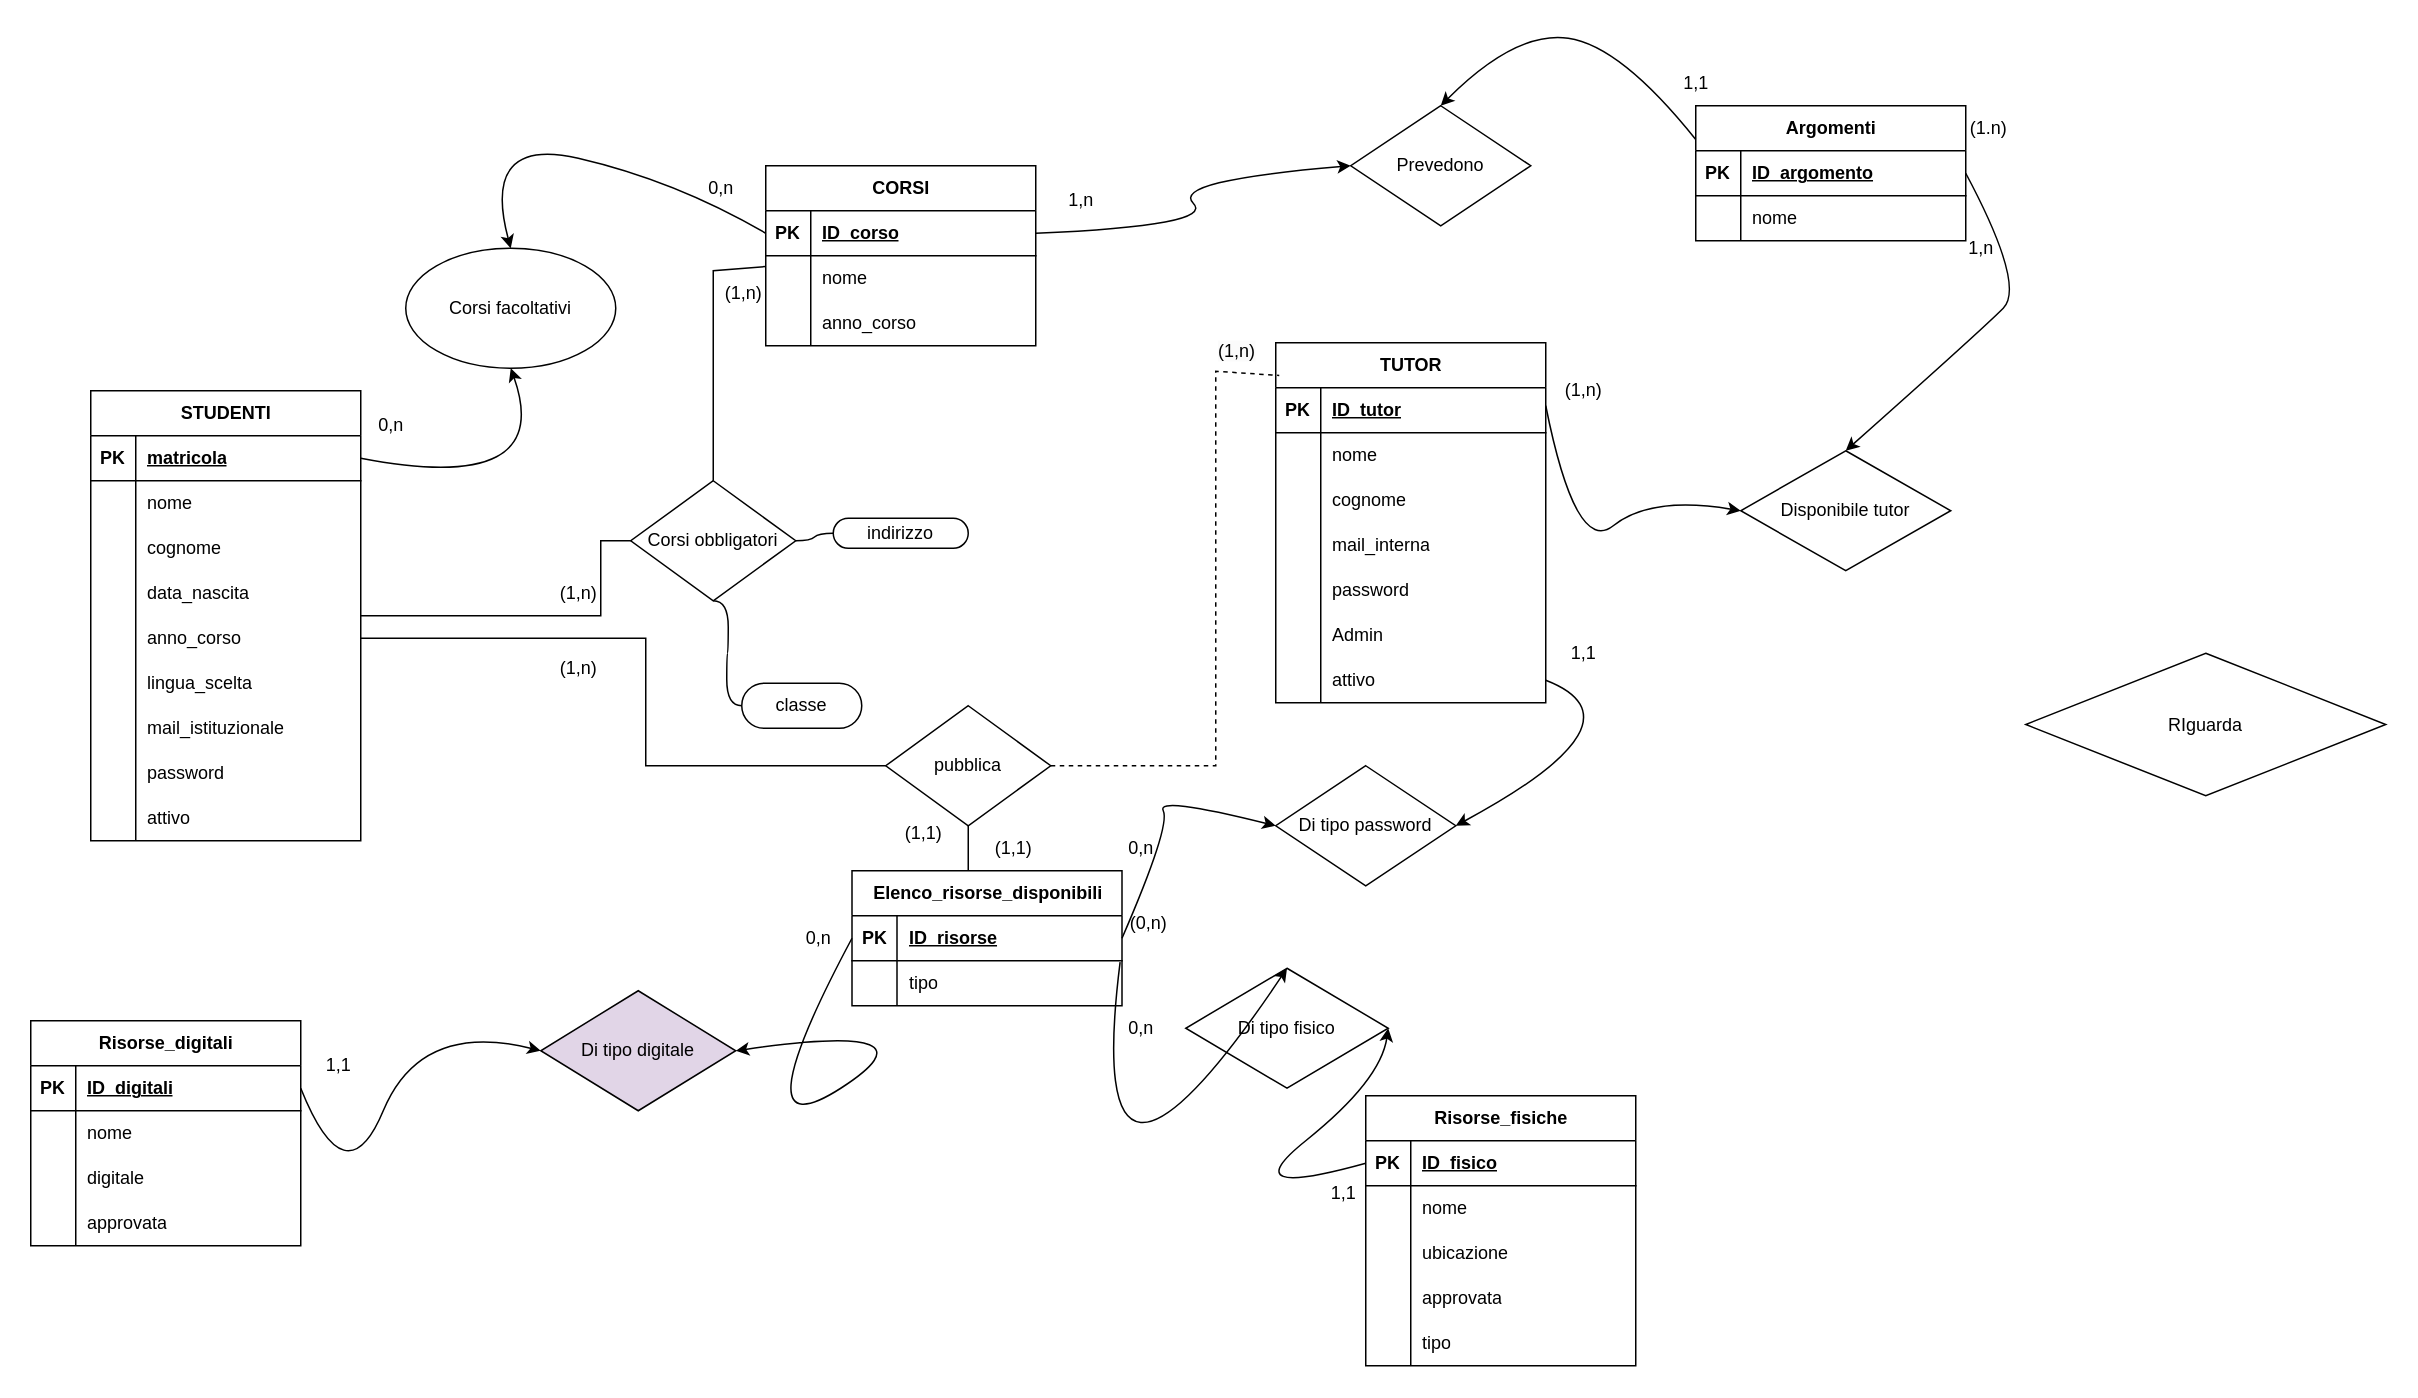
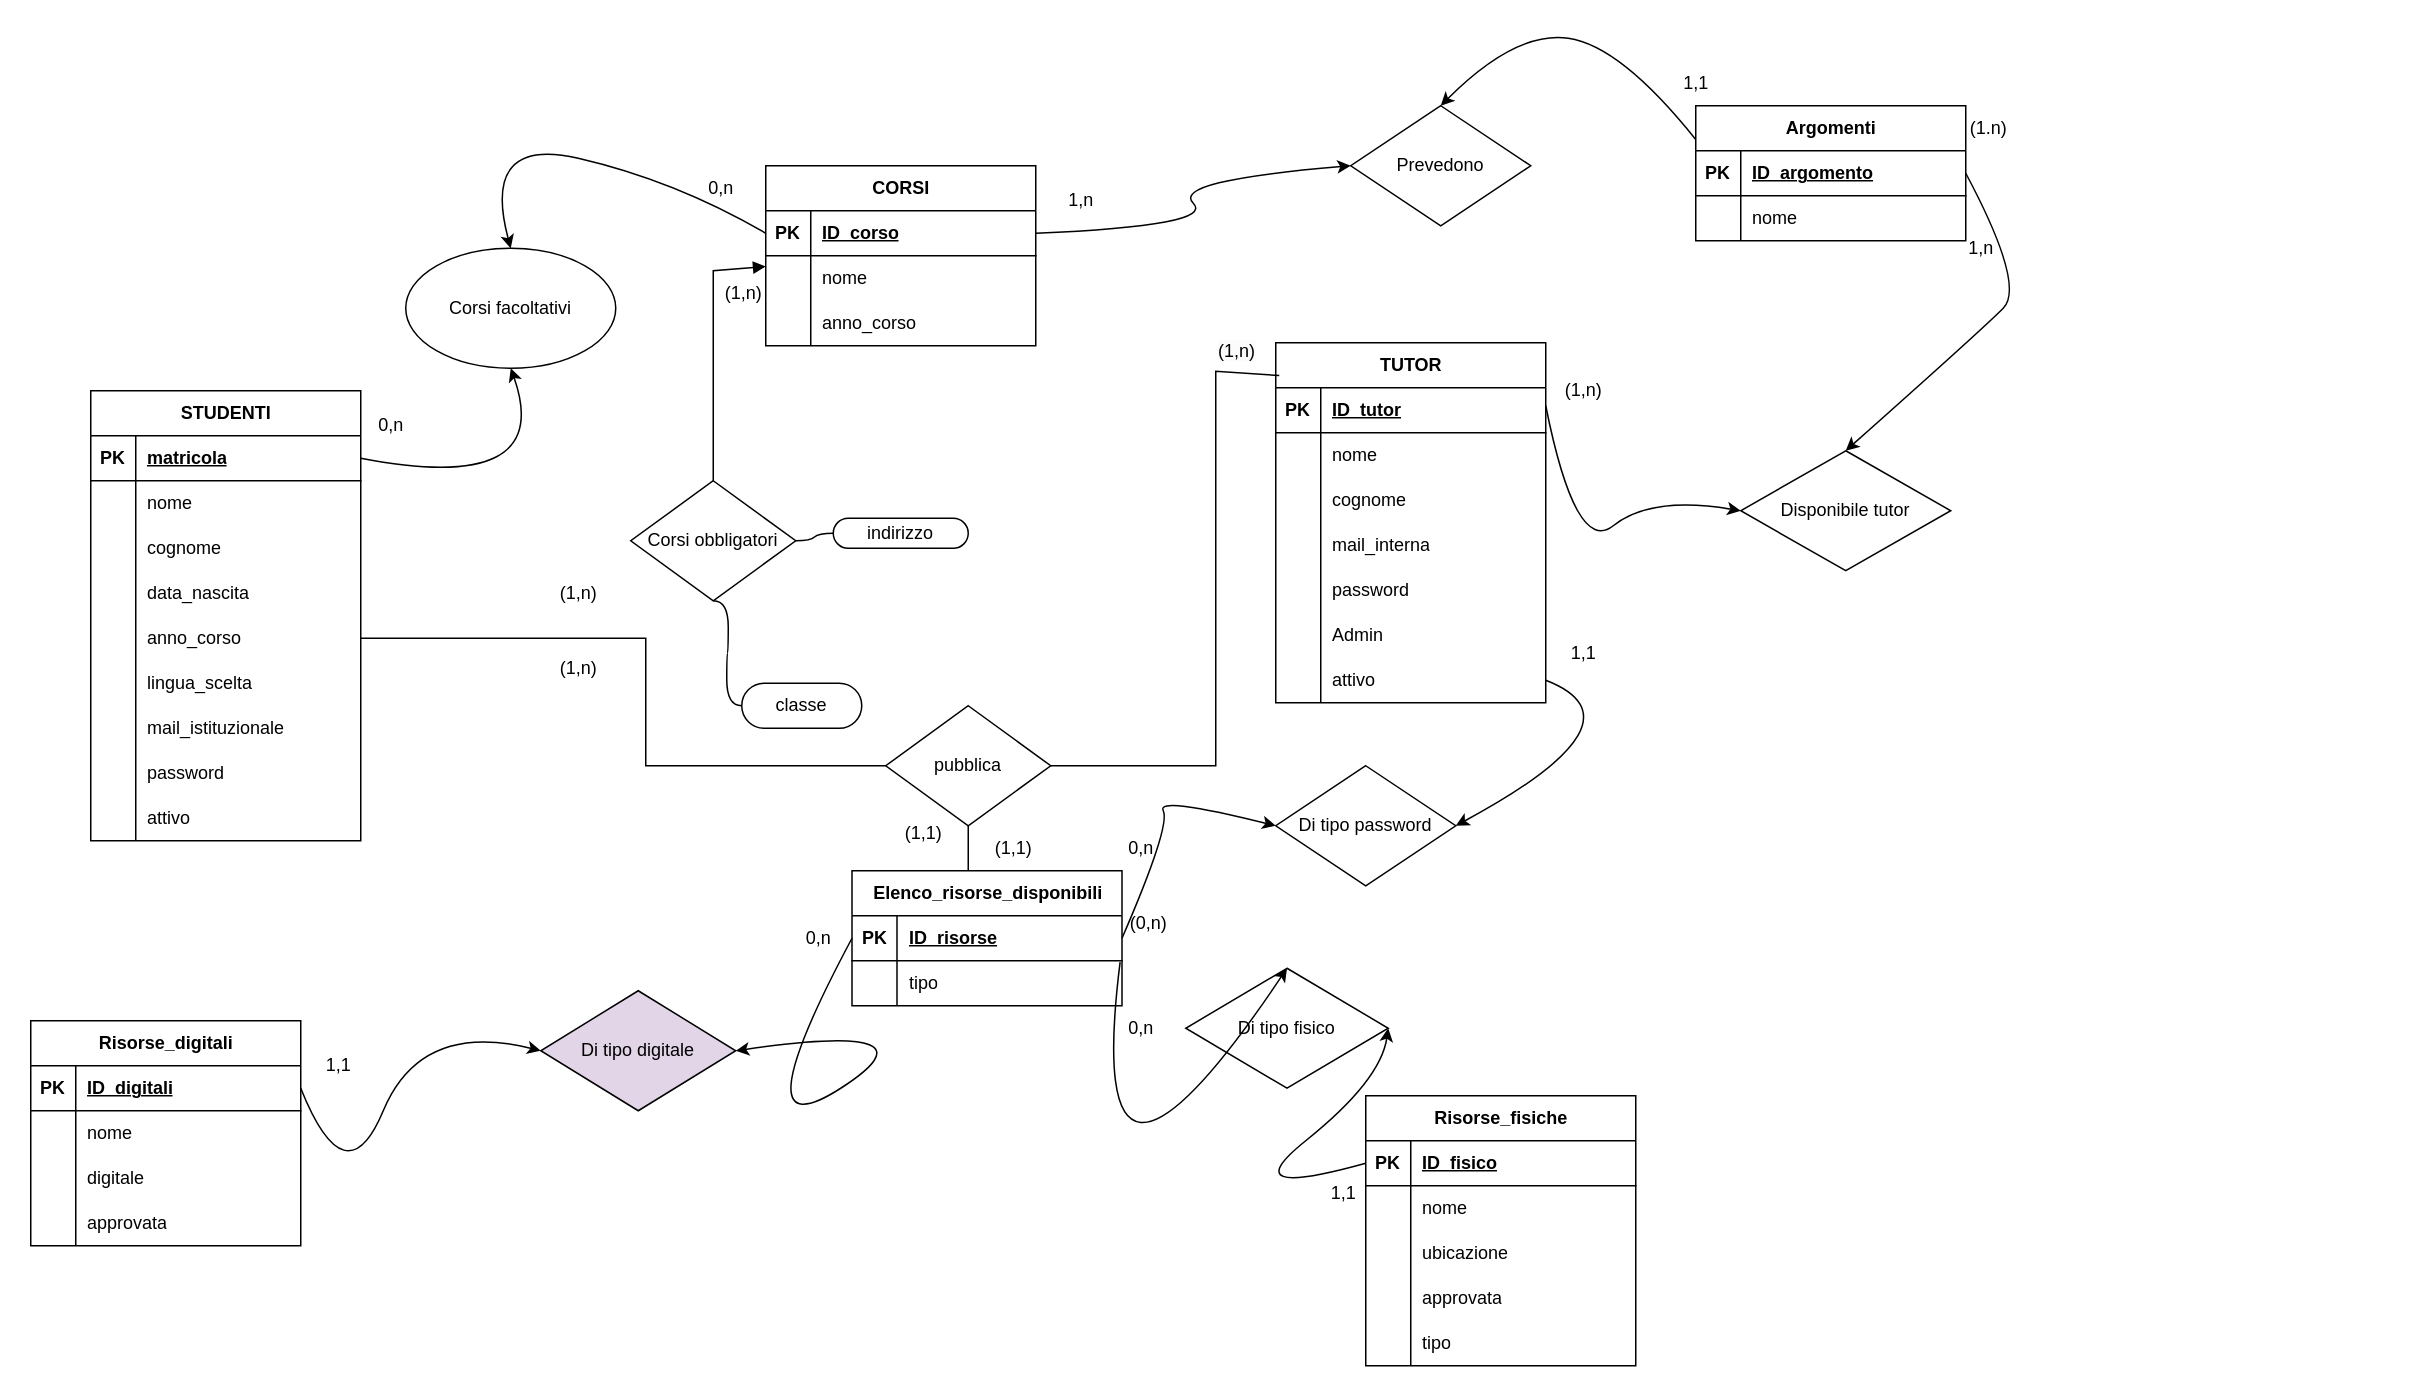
edge "CORSI" -- "Corsi obbligatori": arrowhead none -> block
edge "Corsi obbligatori" -- "STUDENTI": removed
edge "TUTOR" -- "pubblica": style dashed -> solid
node "RIguarda": removed
